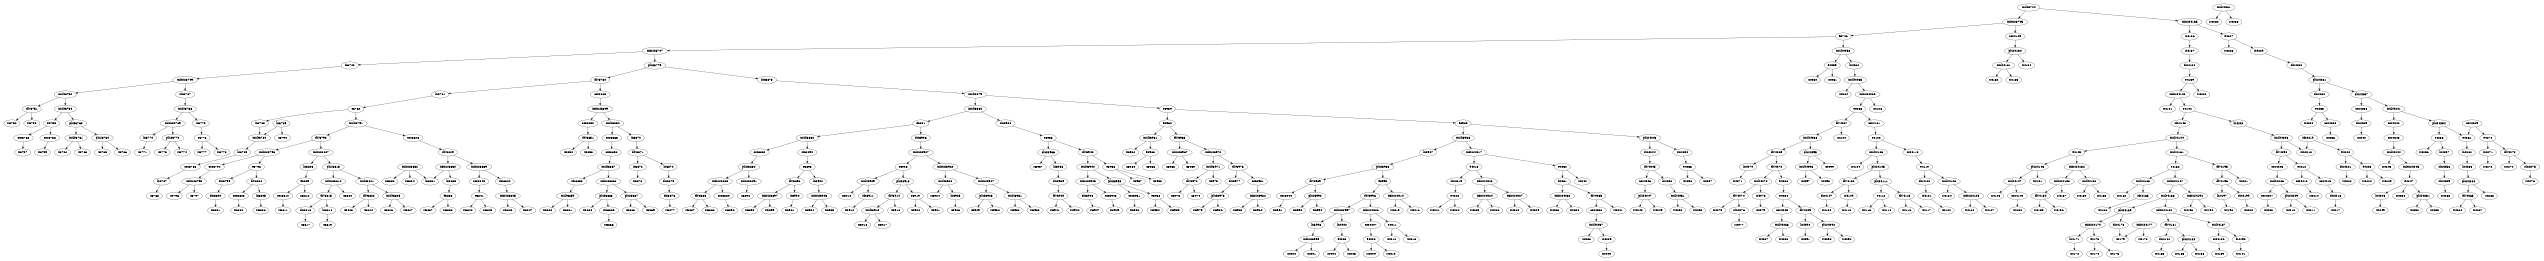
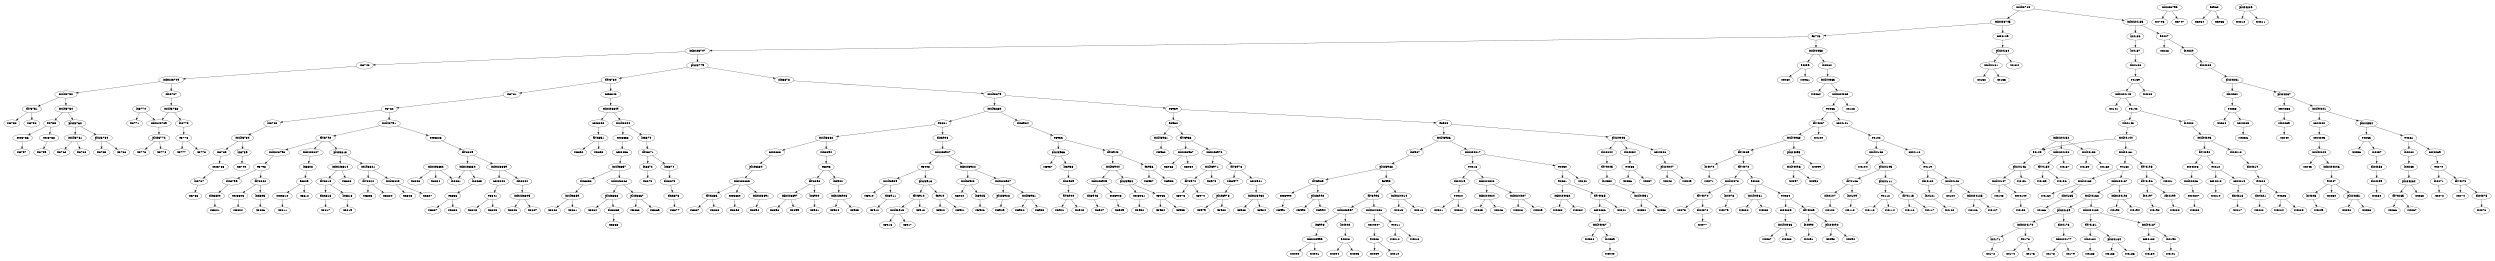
edge "minus3769" -> "ln3770": reversed
edge "ln3789" -> "mult3784": reversed
edge "cos4269" -> "e4261": reversed
edge "mult3961" -> "e3963": removed
edge "sin4219" -> "sin4218": reversed
edge "minus3807" -> "plus3813": now "div3792" -> "plus3813"
edge "e4145" -> "minus4152": reversed
node "cos3794": removed
edge "plus3884" -> "minus3891": now "minus3885" -> "minus3891"
edge "div4045" -> "cos4046": now "plus4043" -> "cos4046"
edge "e4080" -> "mult4081": added
edge "mult4206" -> "plus4209": removed
node "X3930": removed
edge "sin4176" -> "X4179": now "sin4176" -> "minus4177"
